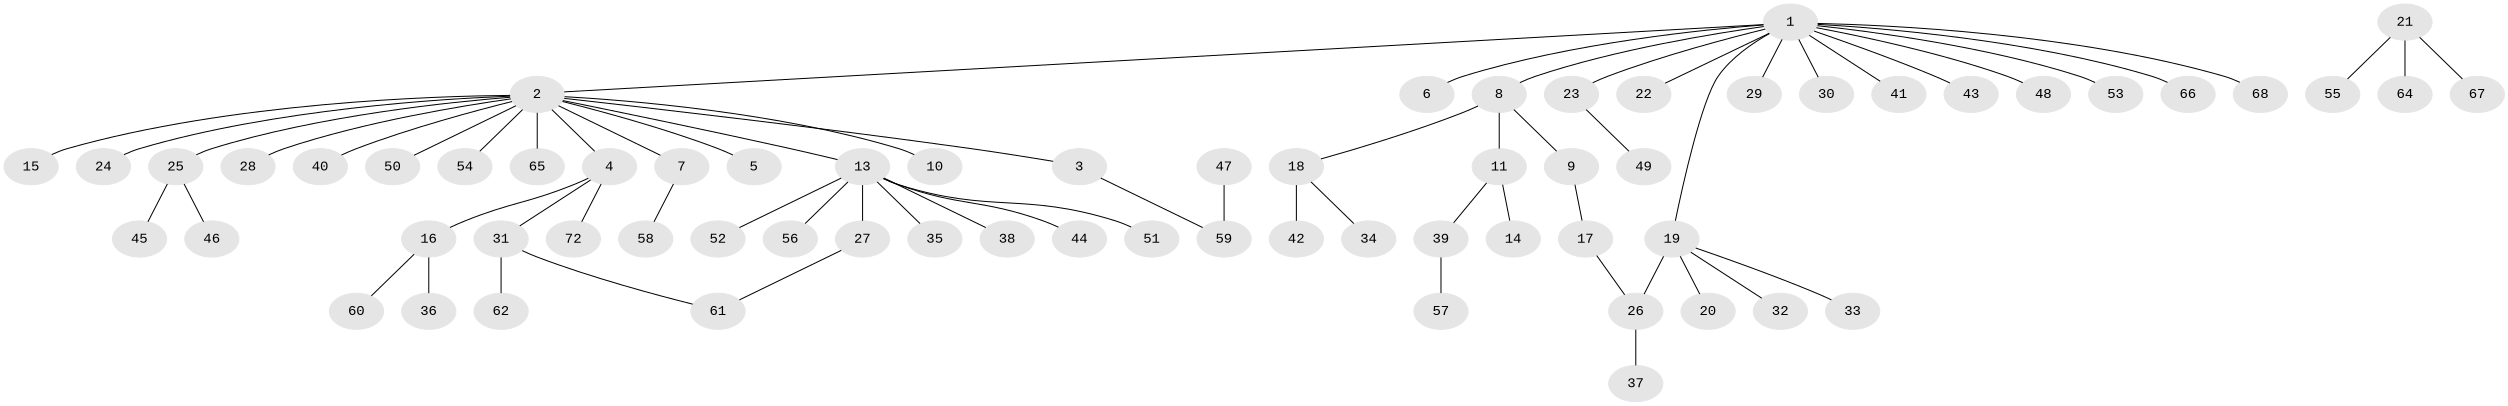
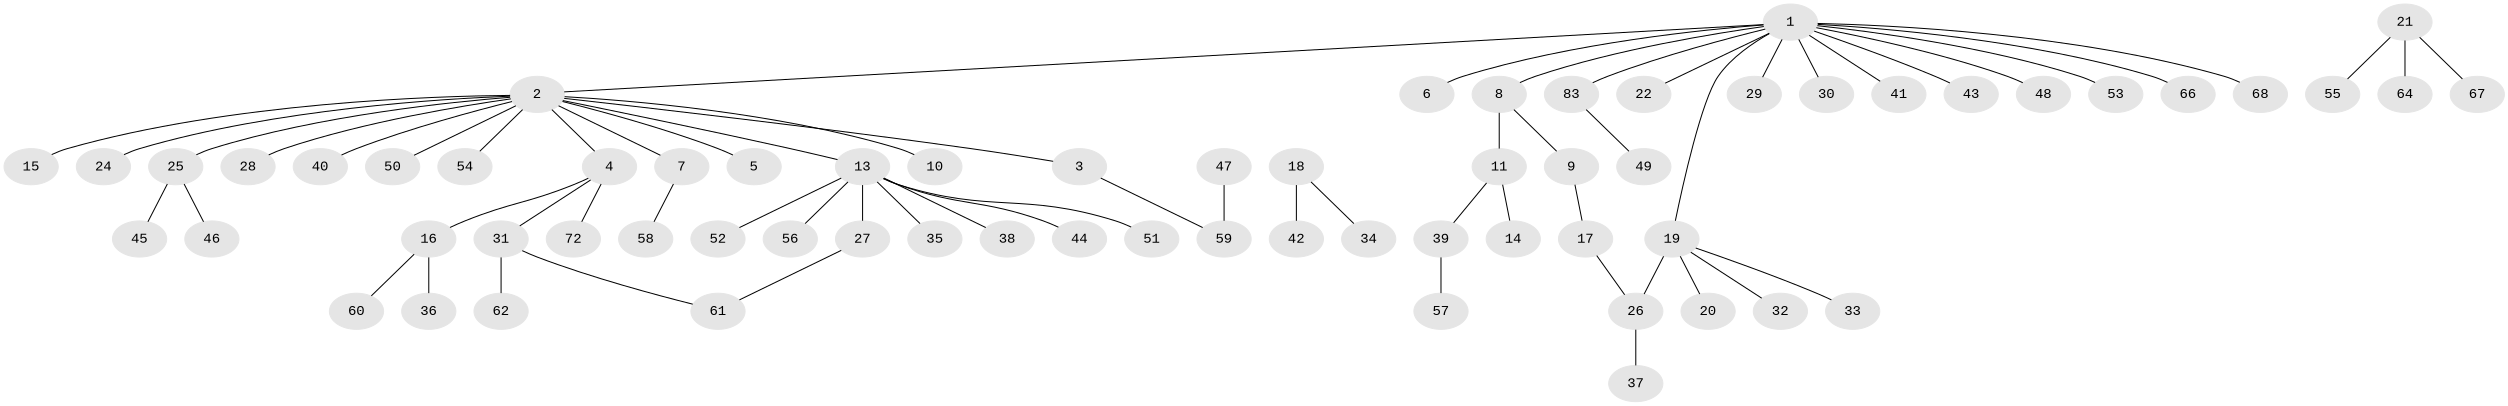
node "23": label "23" -> "83"
edge "8" -- "18": removed
node "65": removed
